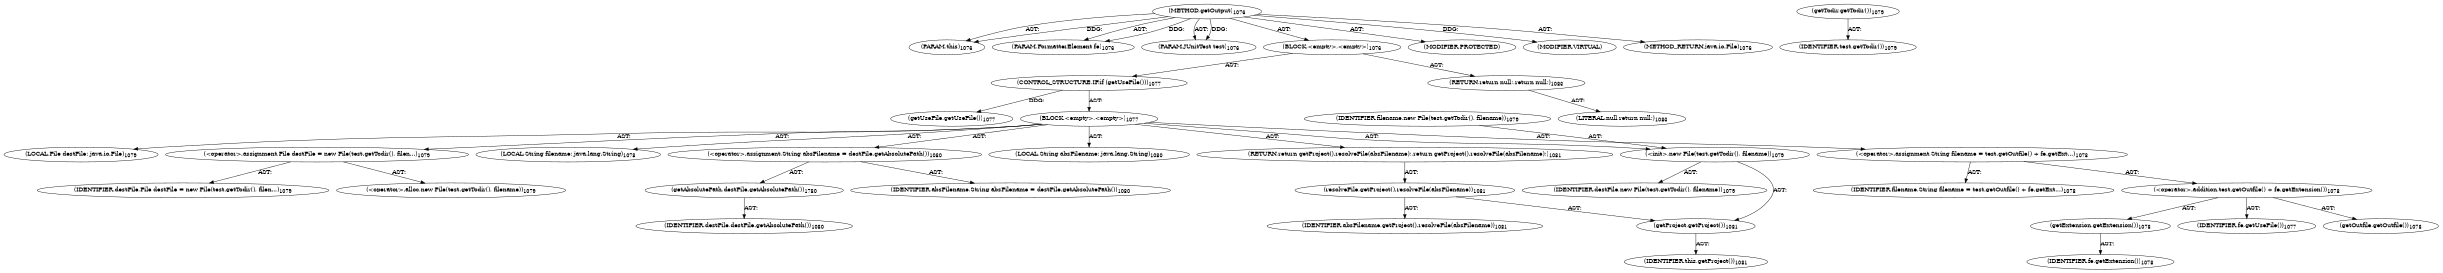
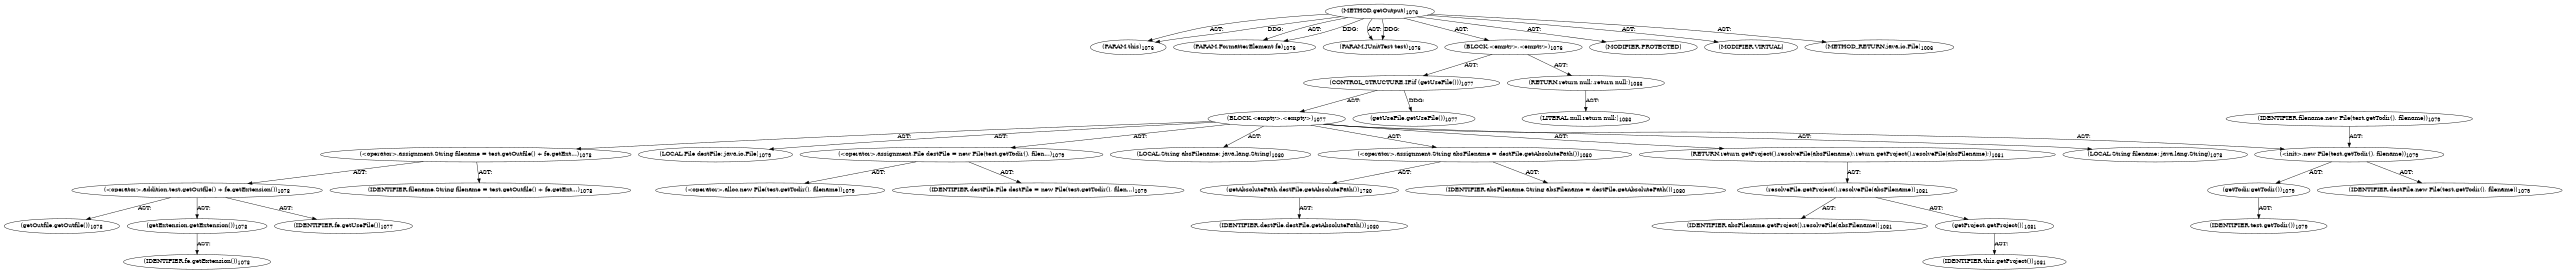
edge "(METHOD,getOutput)" -> "(MODIFIER,VIRTUAL)": label "DDG: " -> "AST: "
node "(METHOD_RETURN,java.io.File)": text "1076" -> "1006"
edge "(<init>,new File(test.getTodir(), filename))" -> "(getProject,getProject())": now "(<init>,new File(test.getTodir(), filename))" -> "(getTodir,getTodir())"
